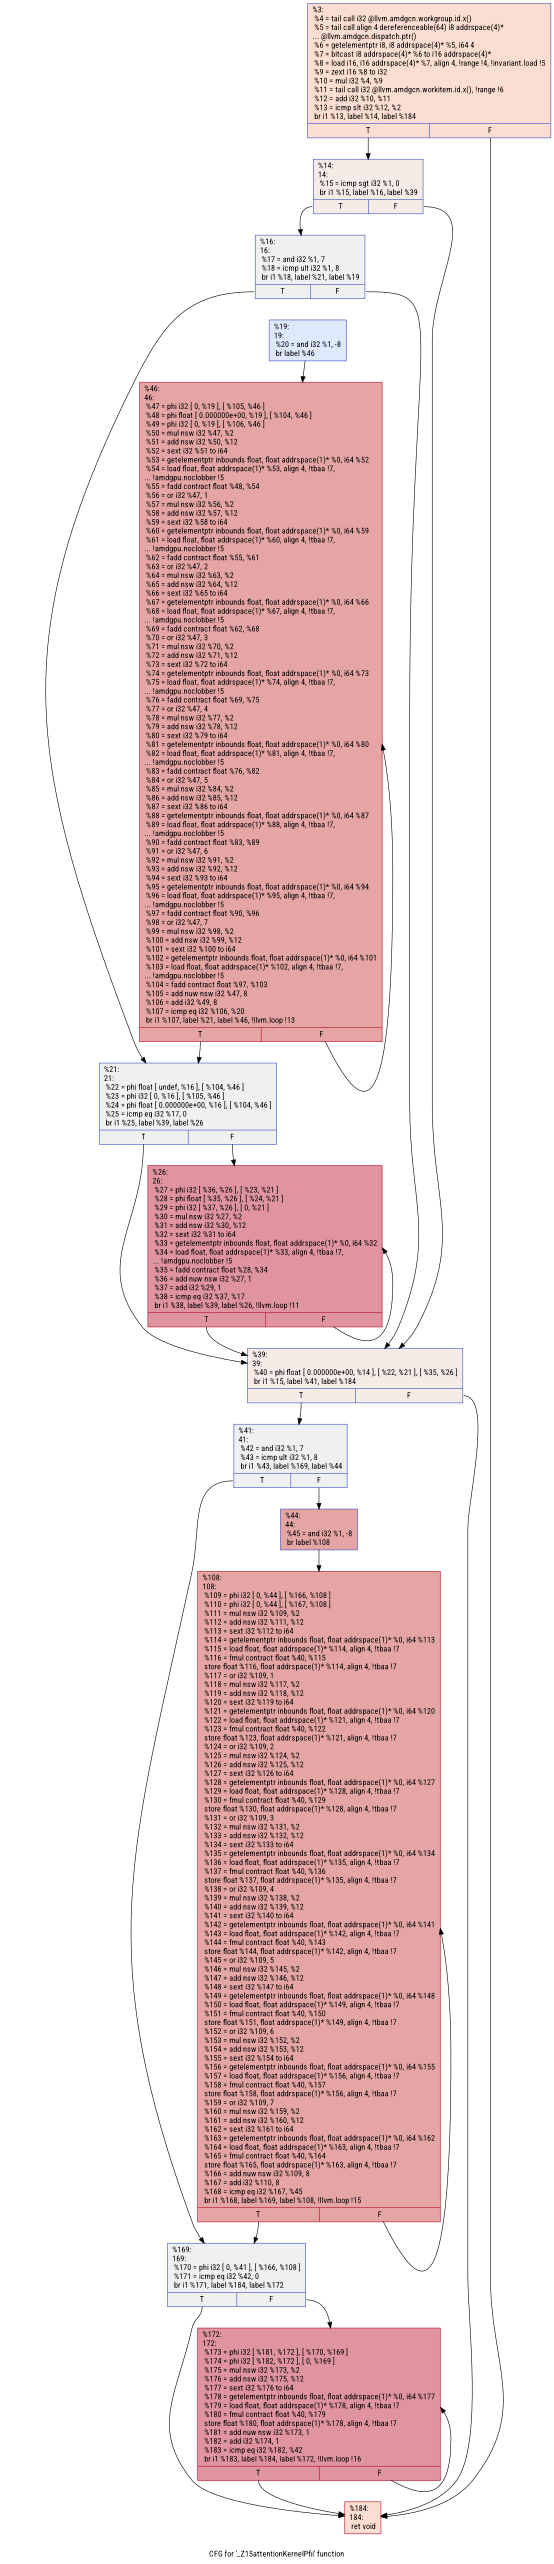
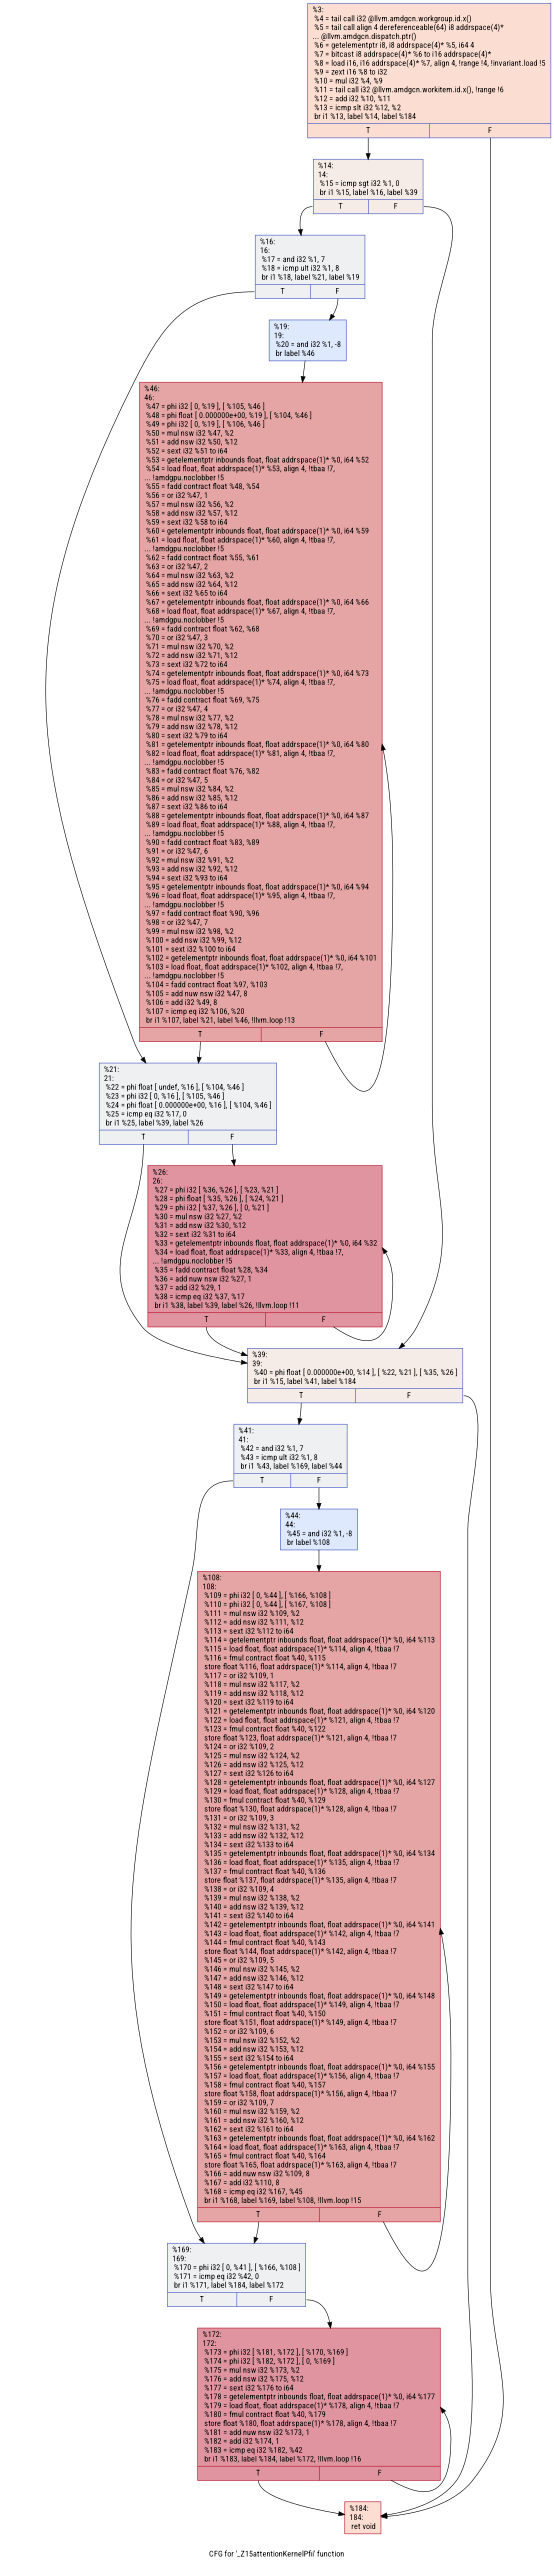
edge "%16:" -> "%39:": now "%16:" -> "%19:"
node "%44:": fillcolor #c5333470 -> #b5cdfa70
edge "%169:" -> "%184:": removed
